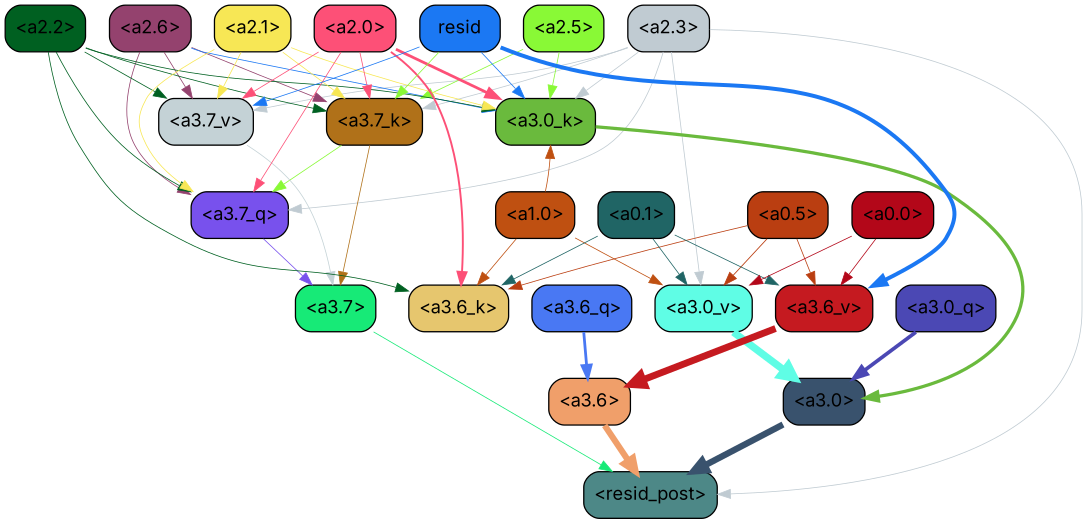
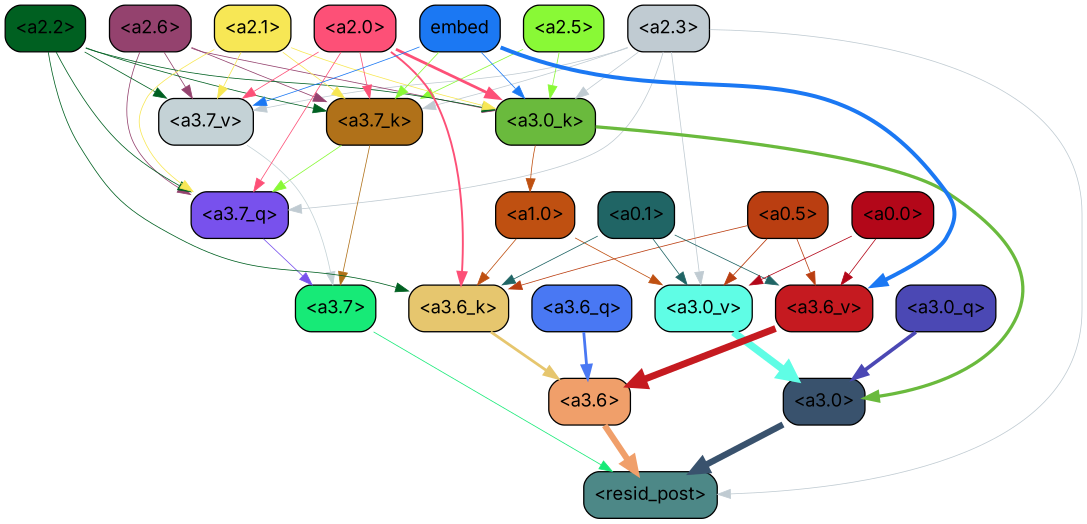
node "resid": label "resid" -> "embed"
edge "<a2.6>" -> "<a3.0_k>": color #1b78f3 -> #94426e
edge "<a1.0>" -> "<a3.0_k>": reversed
edge "<a3.6_k>" -> "<a3.6>": added
